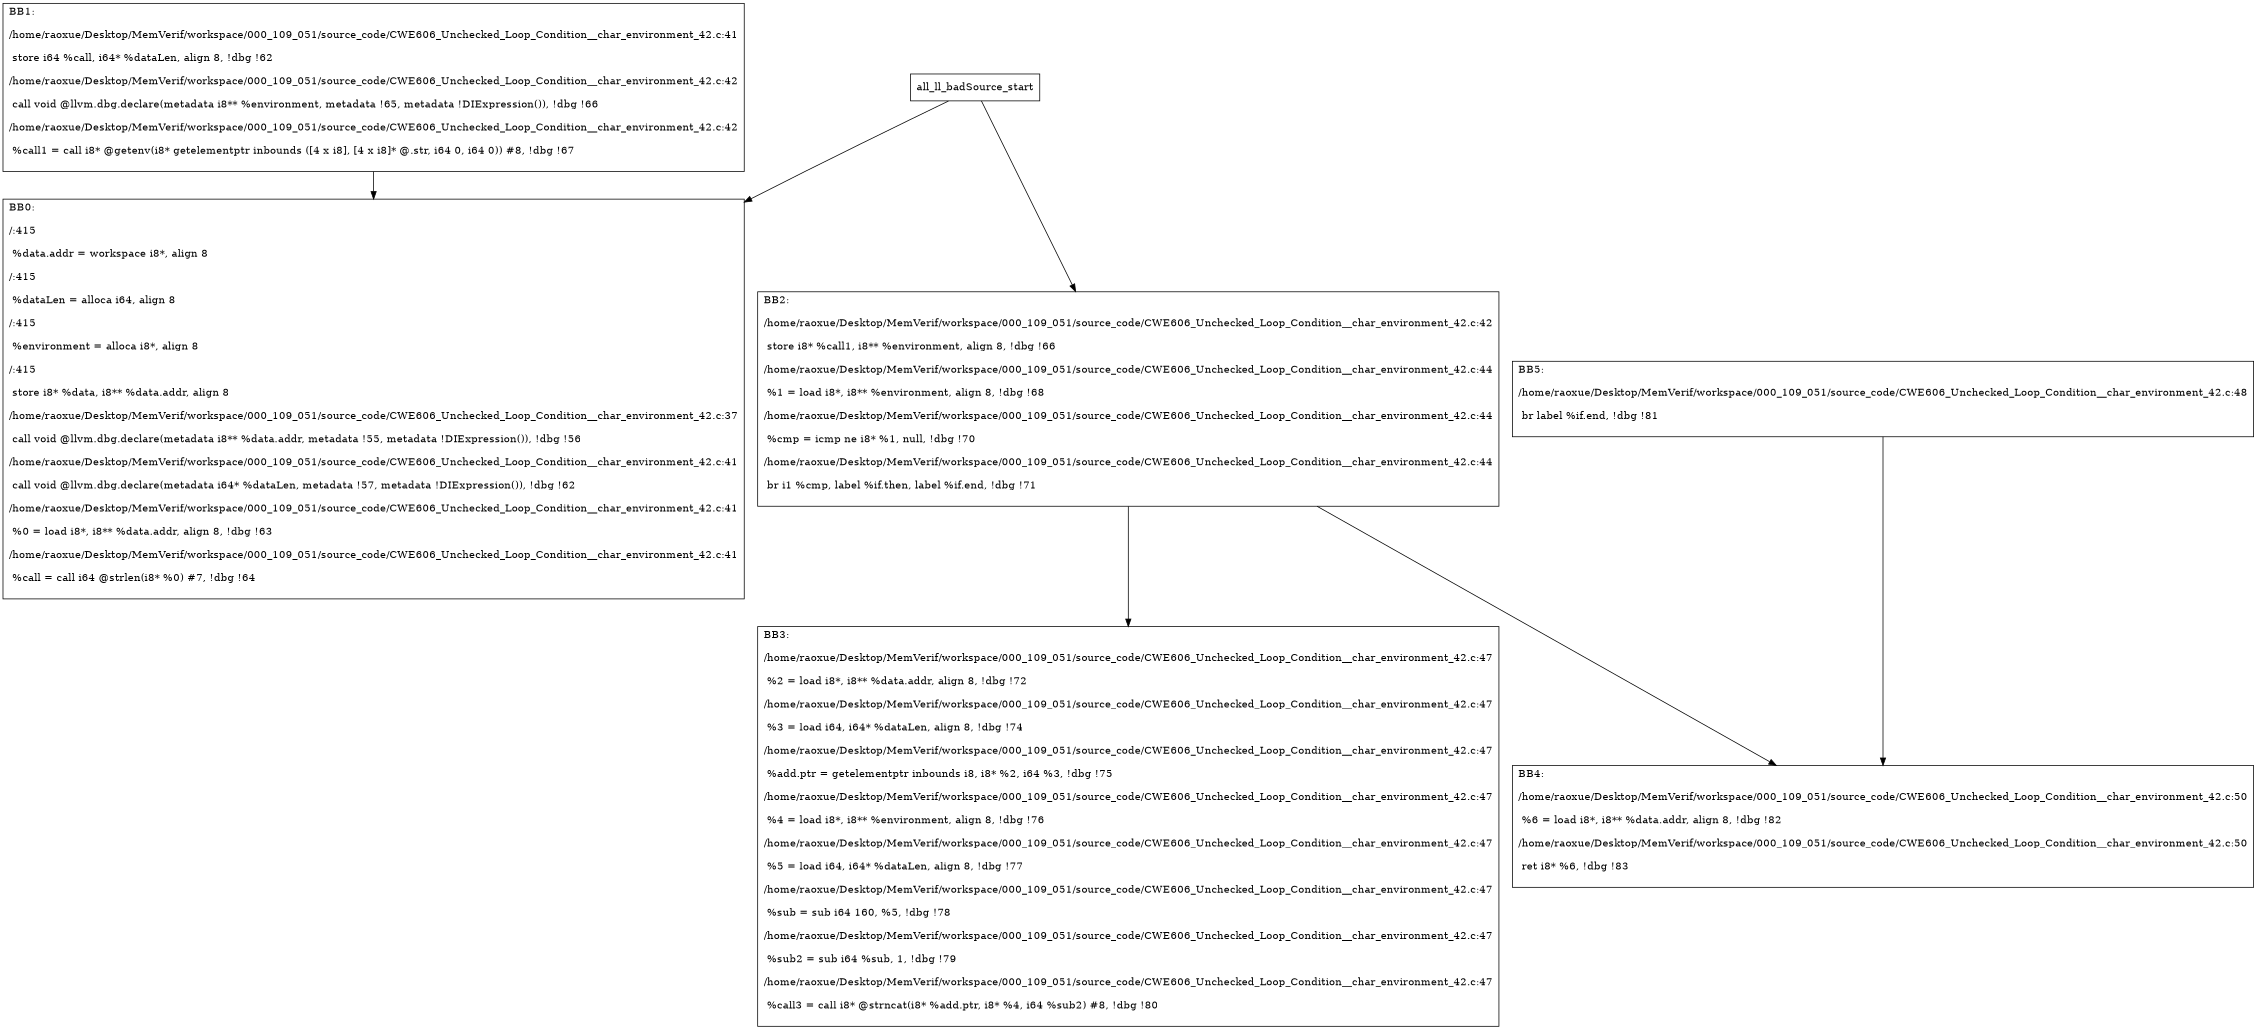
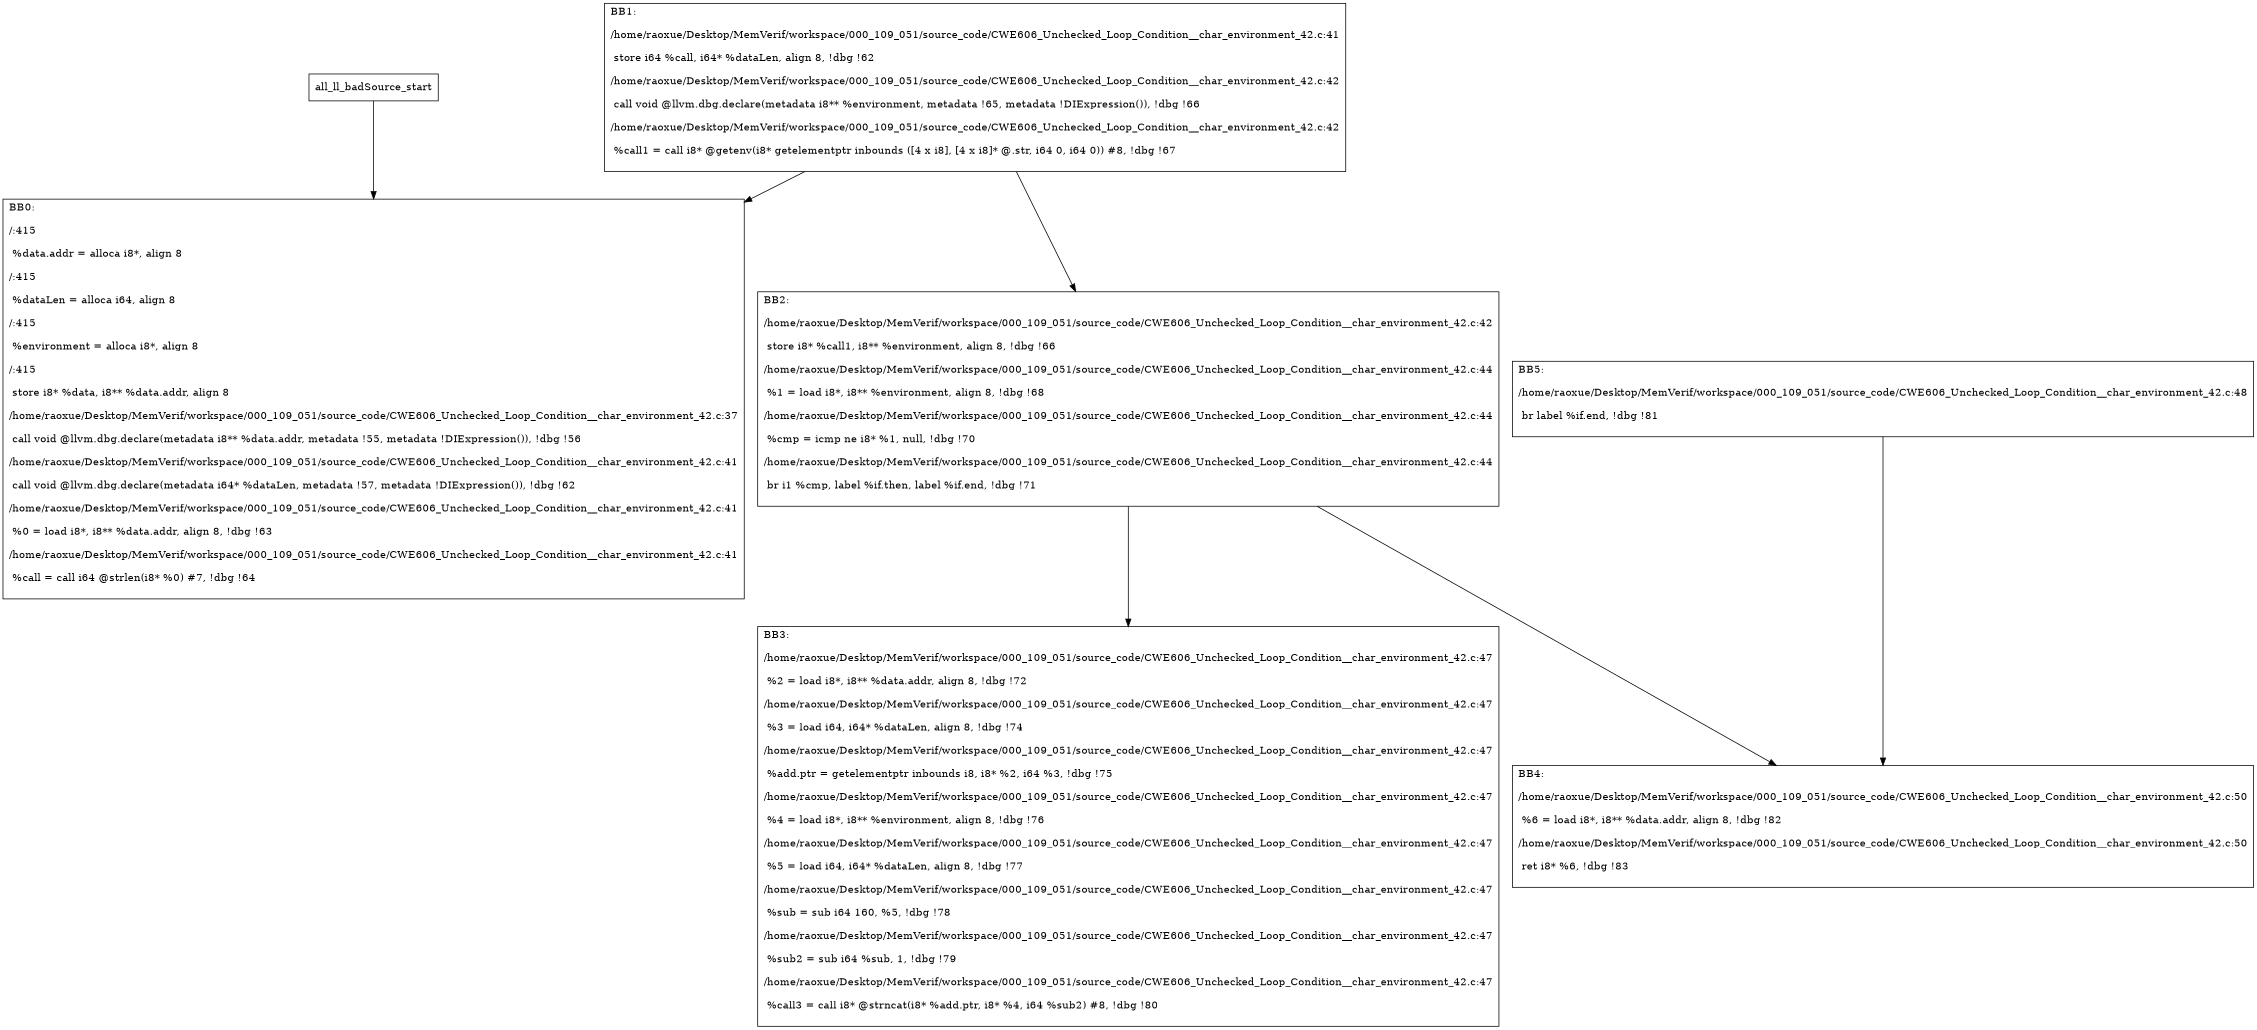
edge "all_ll_badSource_start" -> "BB2:": now "BB1:" -> "BB2:"
node "BB0:": text "%data.addr = workspace i8*, align 8" -> "%data.addr = alloca i8*, align 8"
